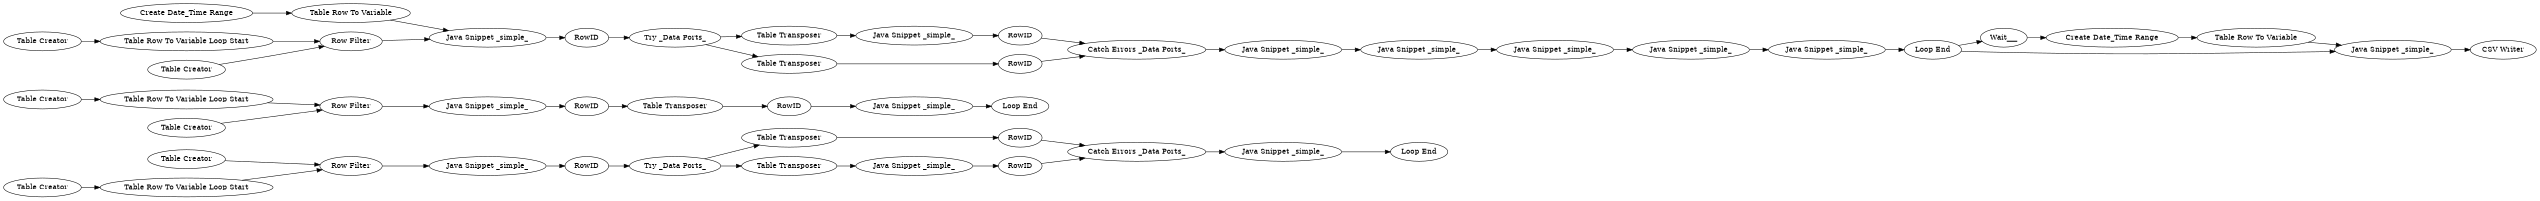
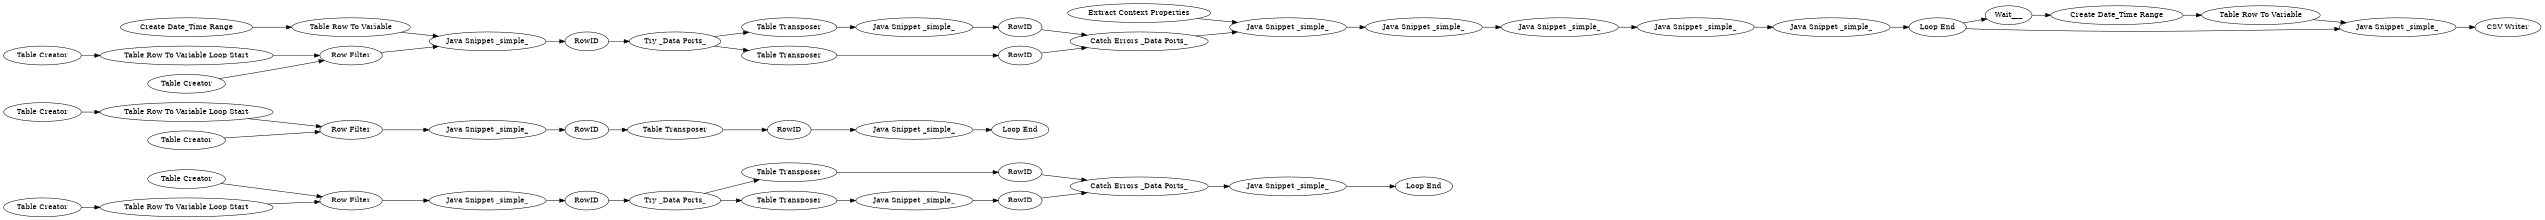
node "Extract Context Properties": added
